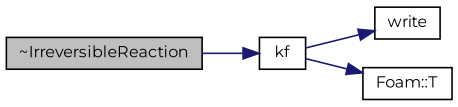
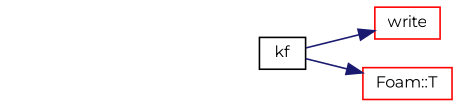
node "write": color black -> red
node "~IrreversibleReaction": removed
node "Foam::T": color black -> red
